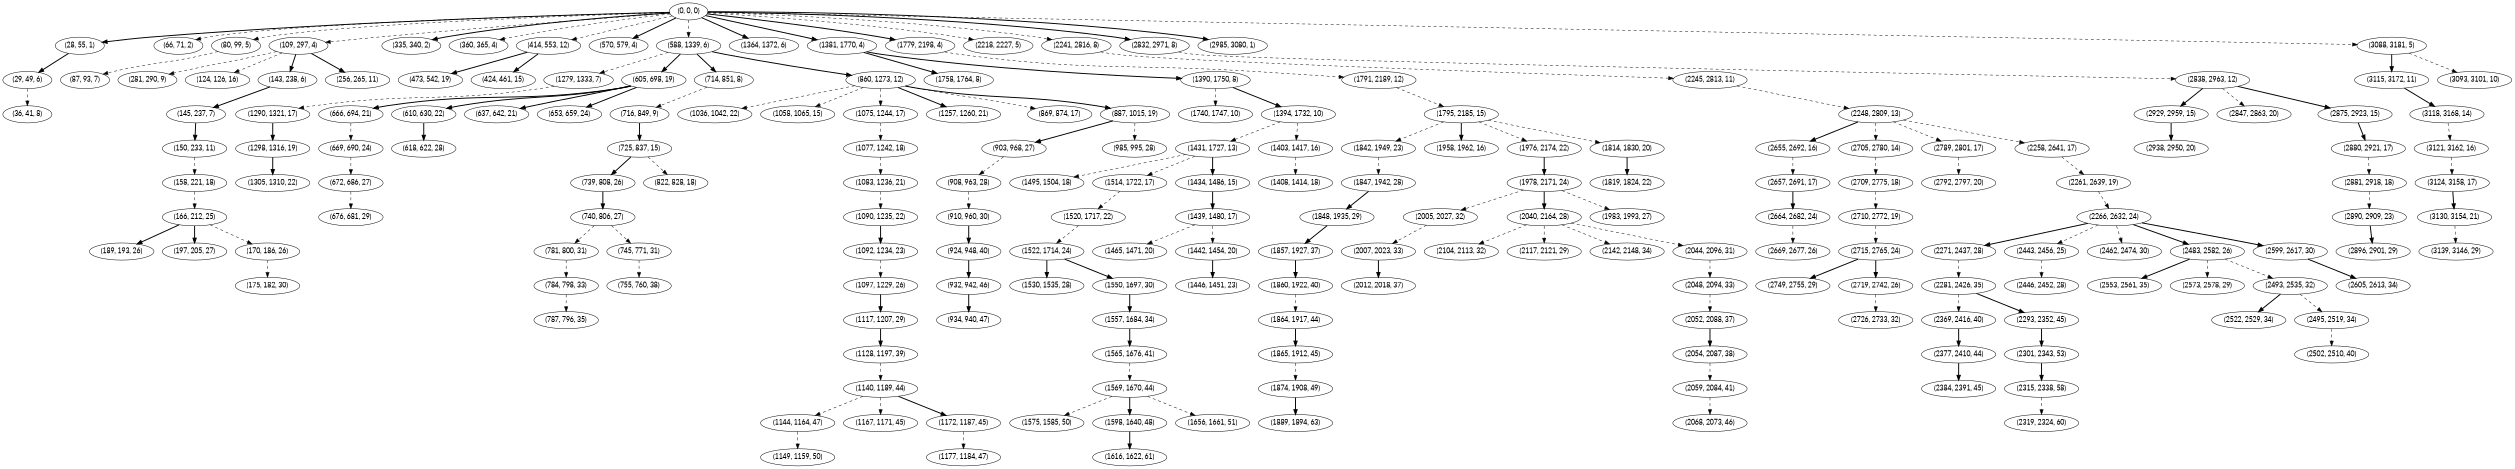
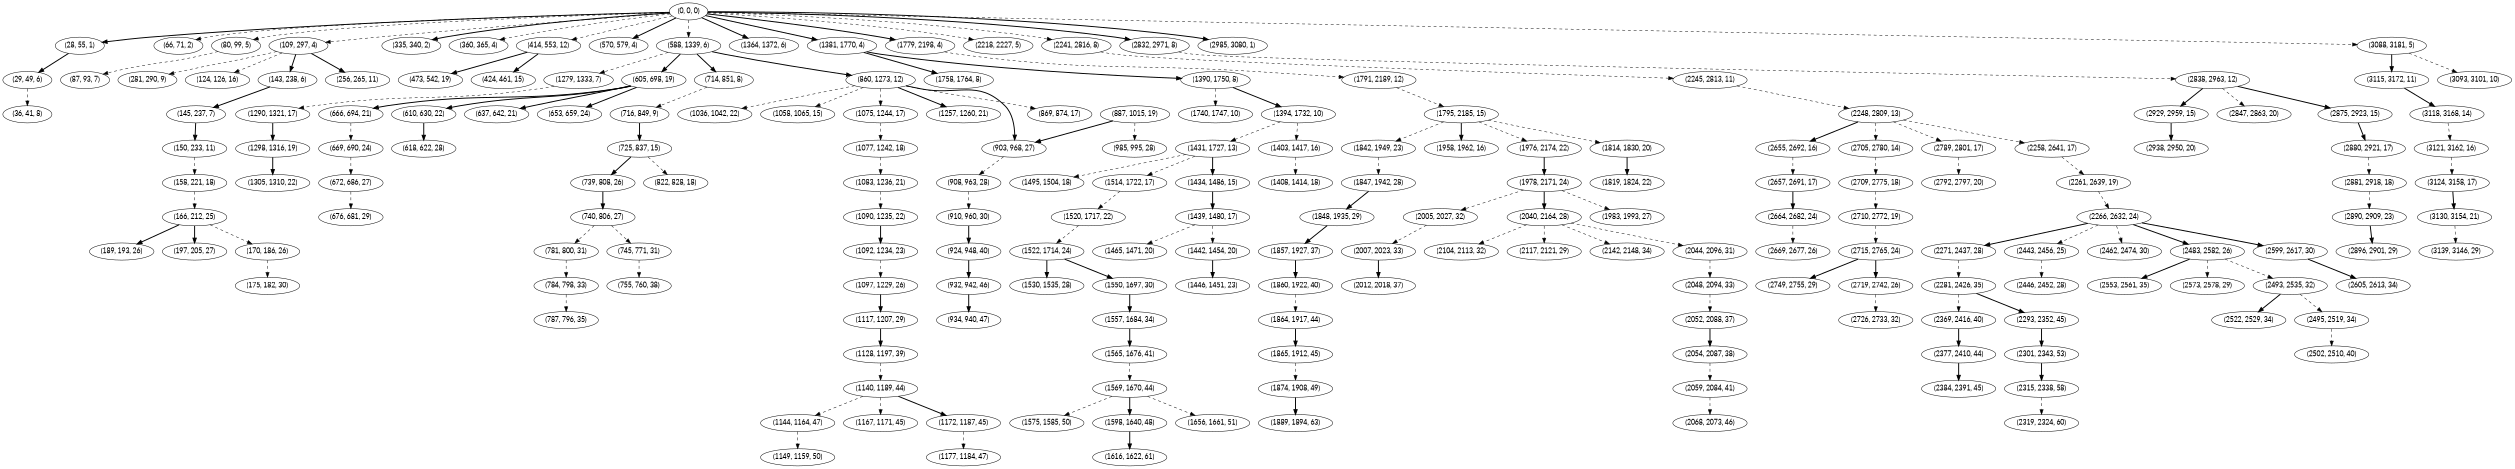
edge "(860, 1273, 12)" -> "(887, 1015, 19)": now "(860, 1273, 12)" -> "(903, 968, 27)"
